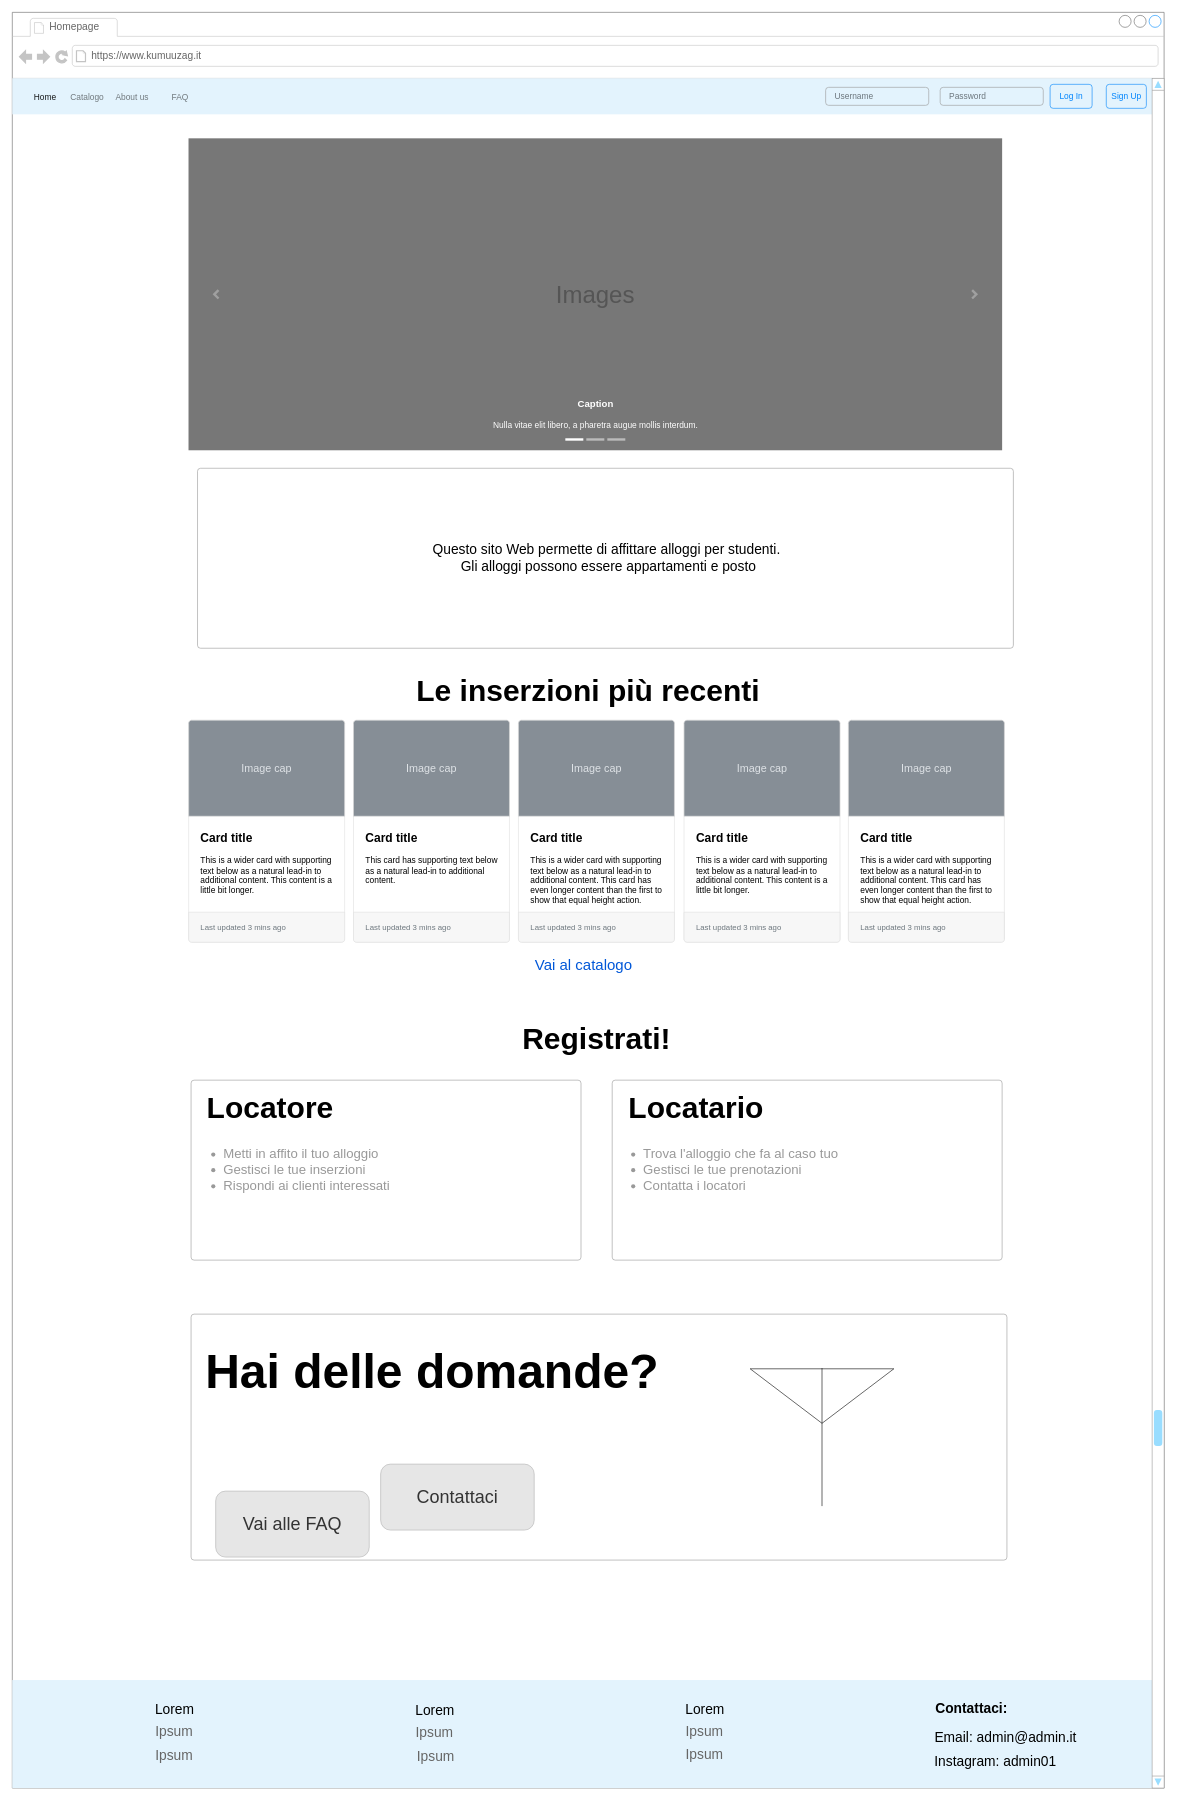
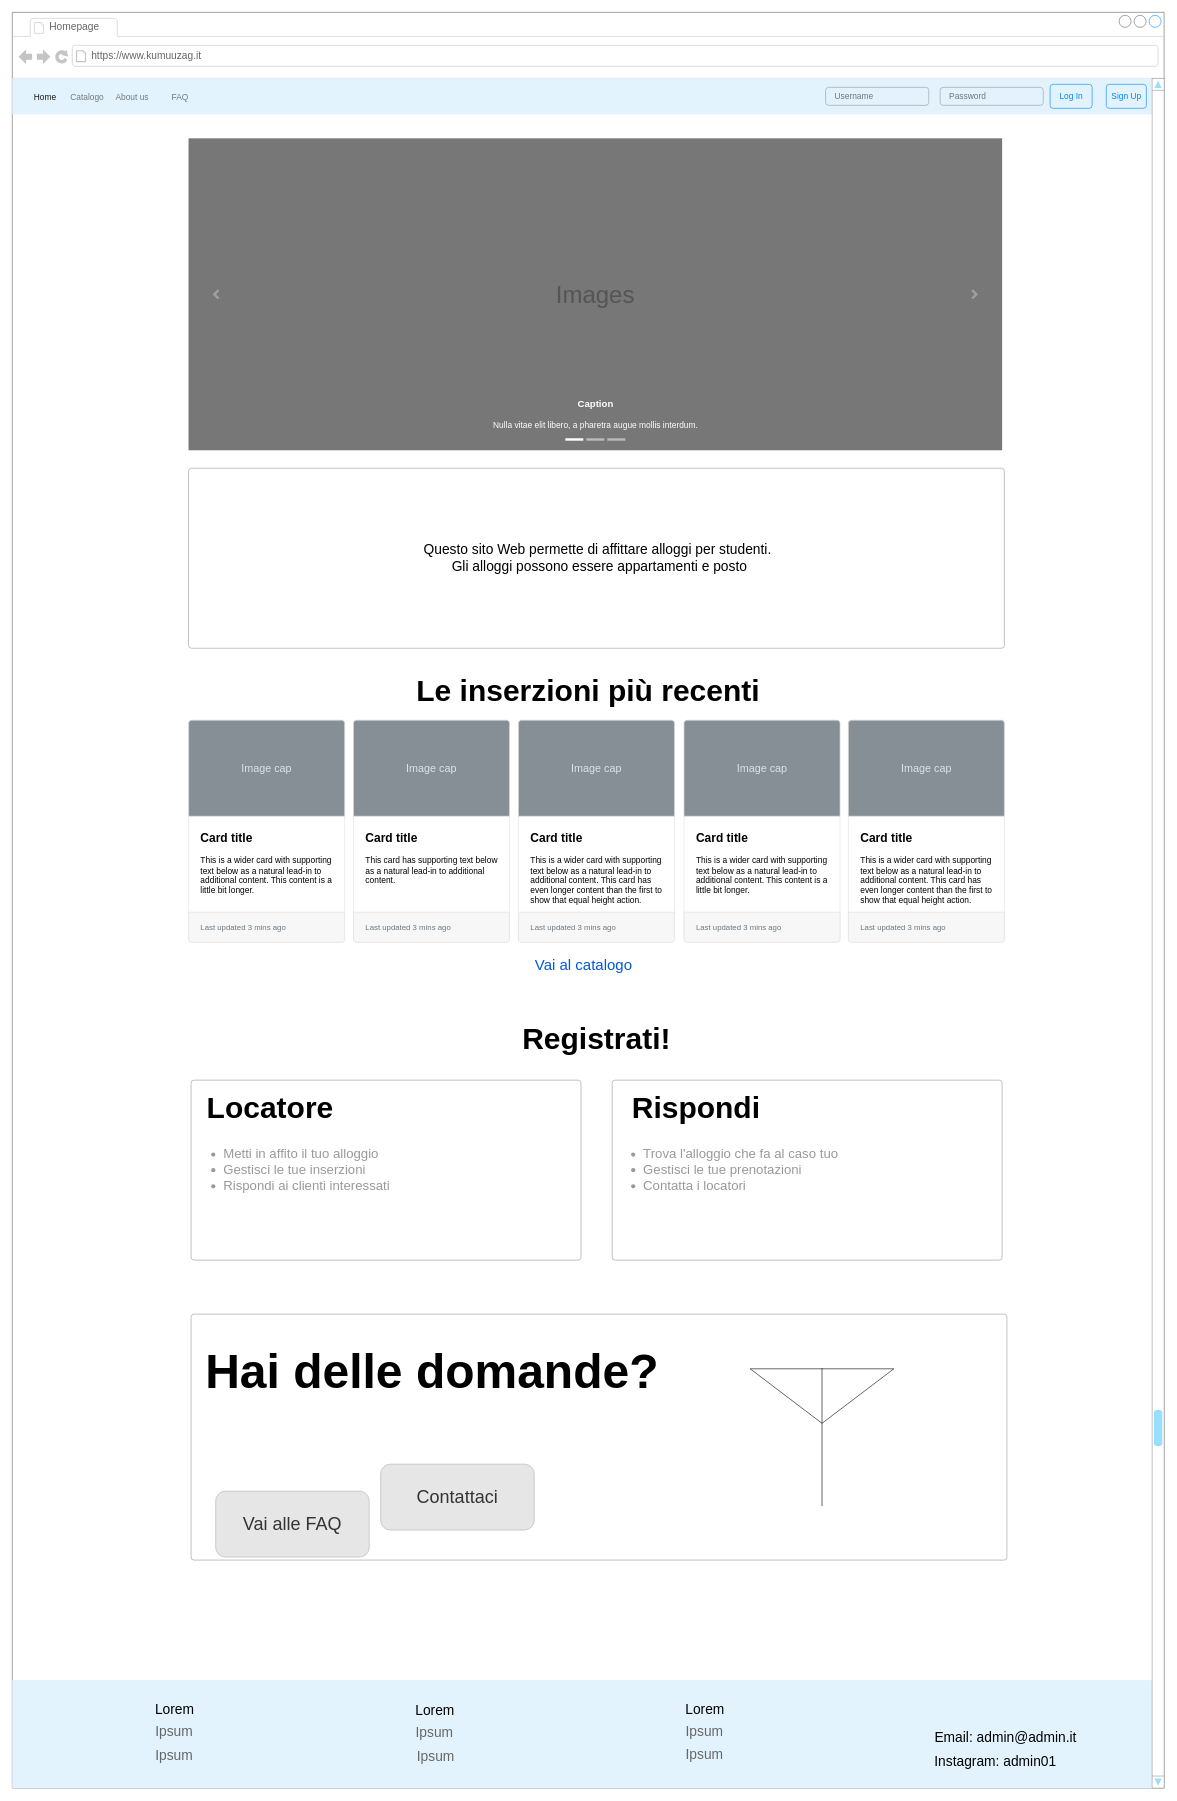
node "Questo sito Web permette di affittare alloggi per studenti. Gli alloggi possono essere appartamenti e posto": moved (606, 558) -> (597, 558)
node "Locatario": label "Locatario" -> "Rispondi"
node "Contattaci:": removed
